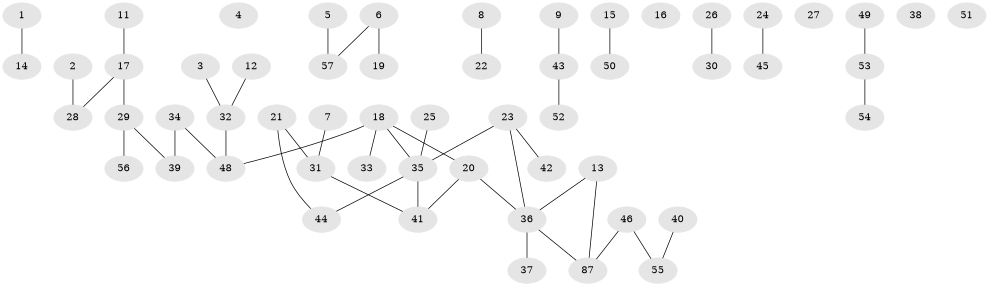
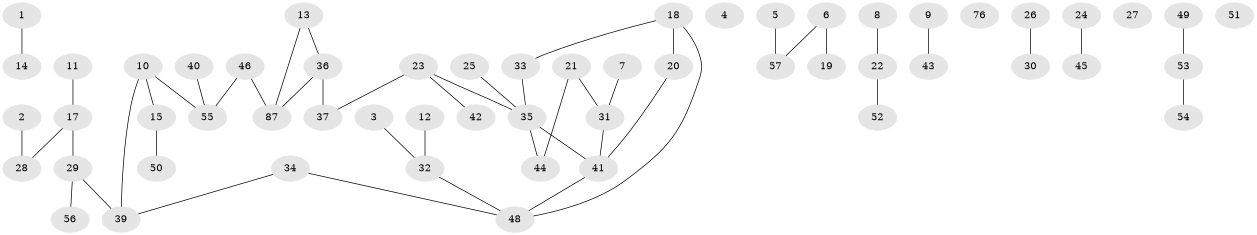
node "16": label "16" -> "76"
node "38": removed
node "10": added
edge "43" -- "52": now "22" -- "52"
edge "18" -- "35": now "33" -- "35"
edge "23" -- "36": now "23" -- "37"
edge "20" -- "36": removed
edge "41" -- "48": added
